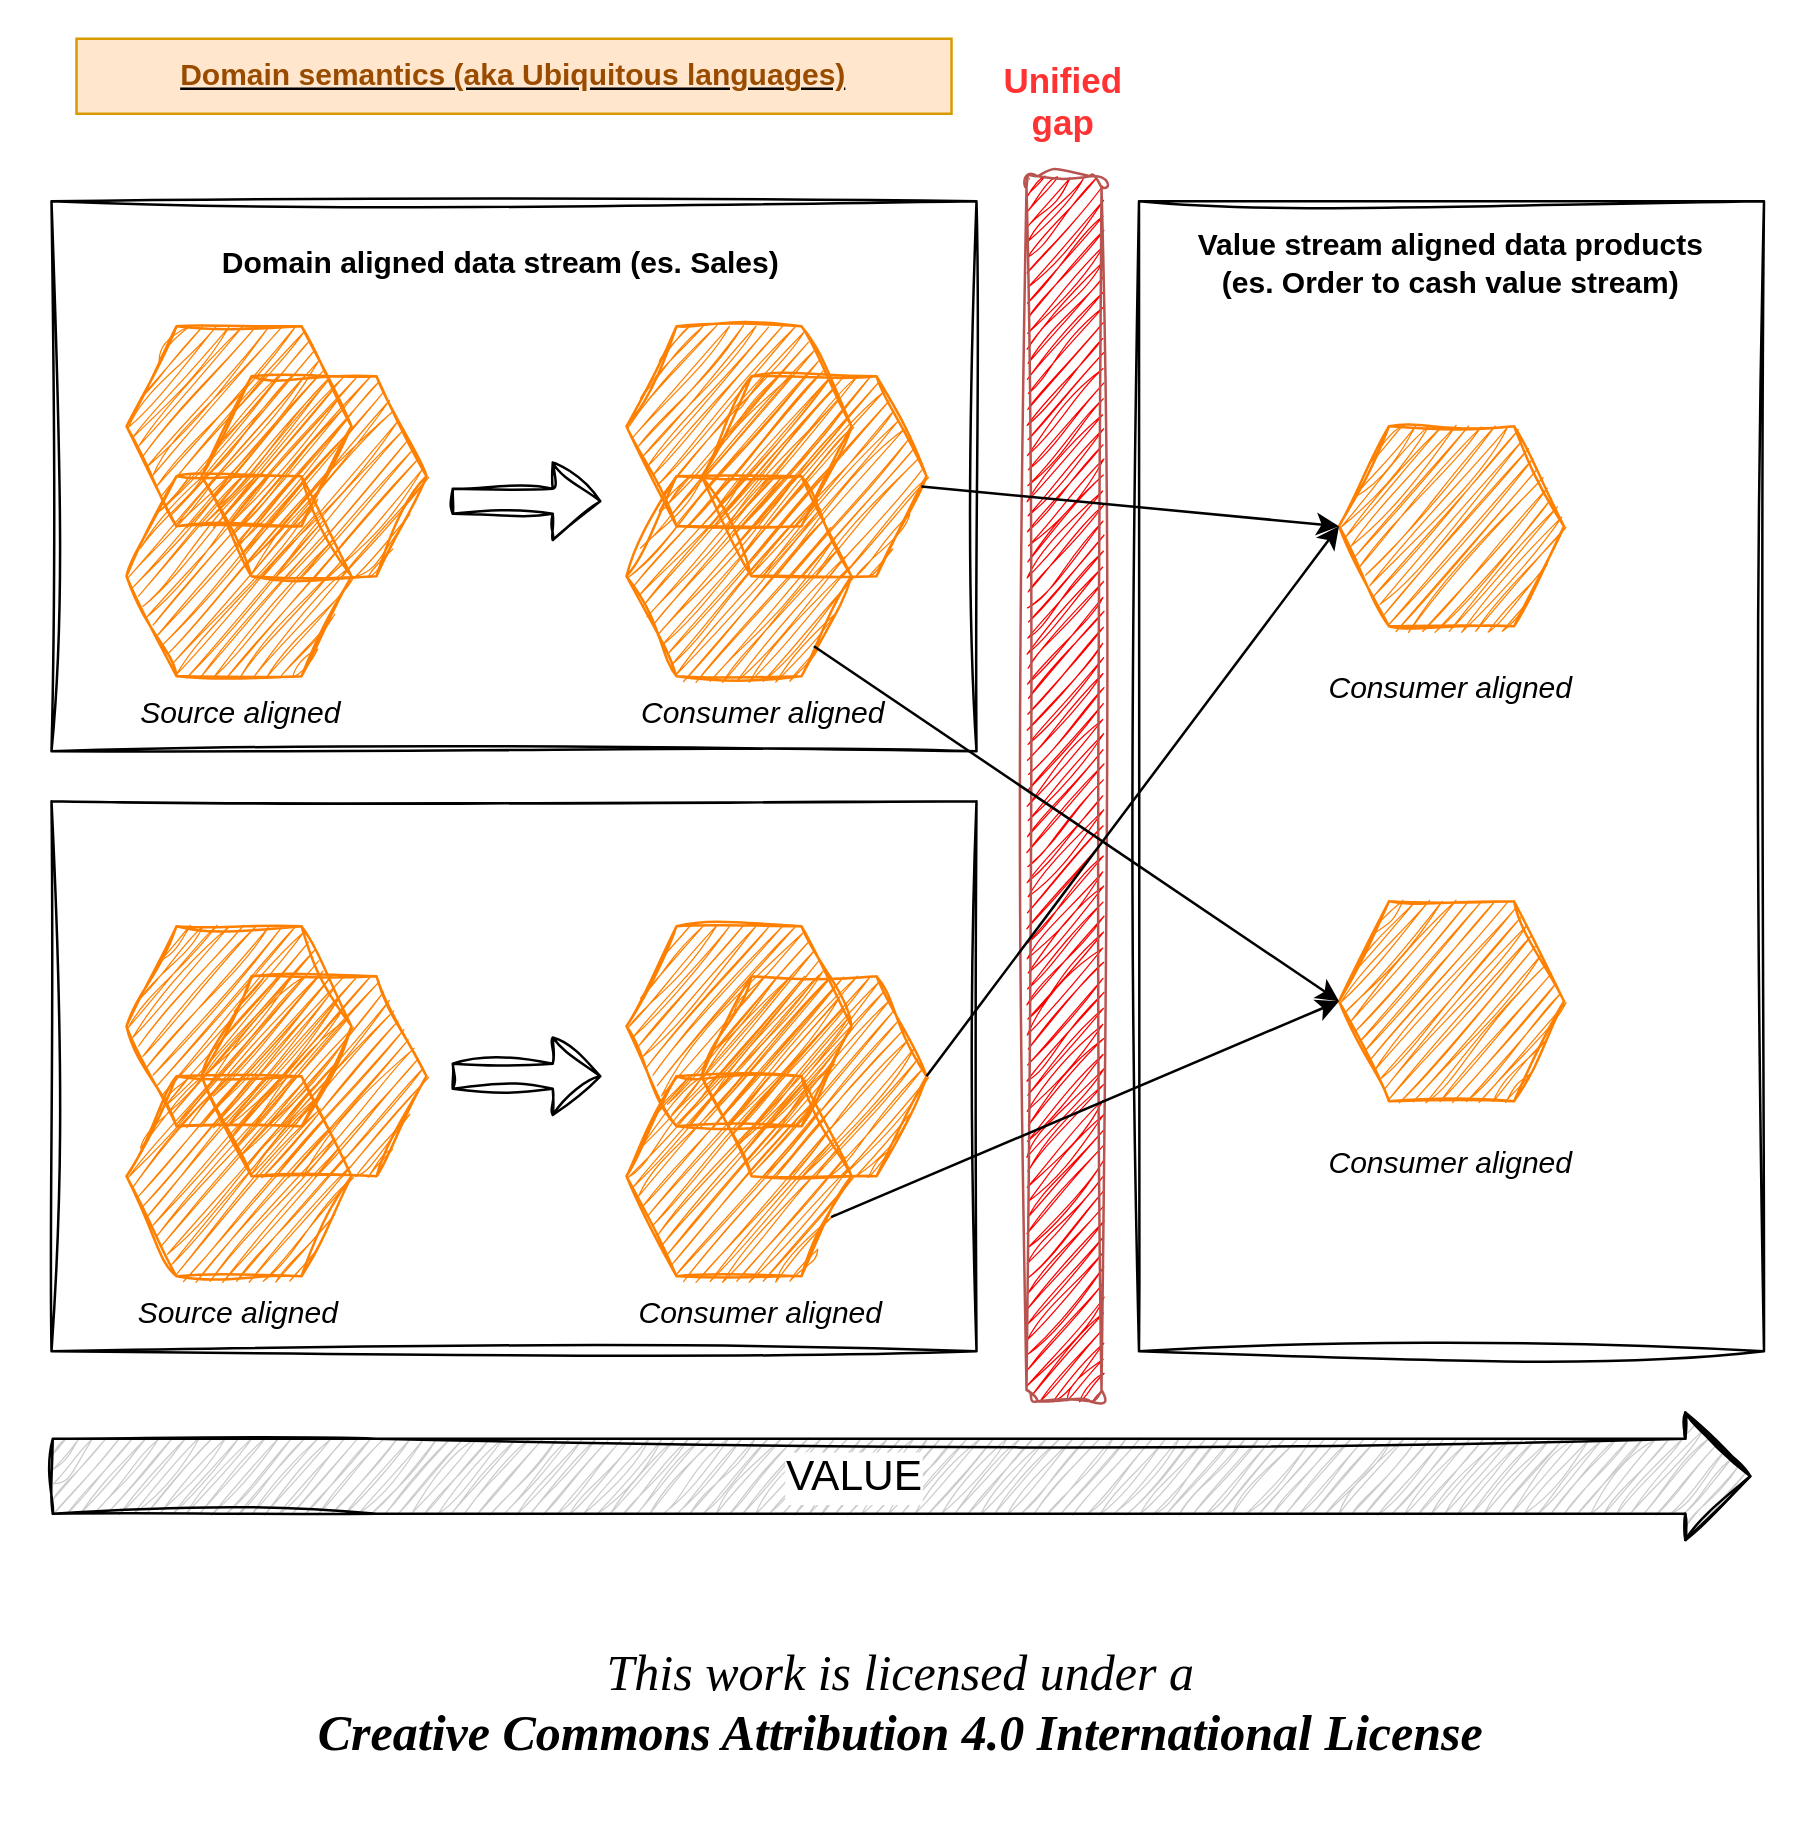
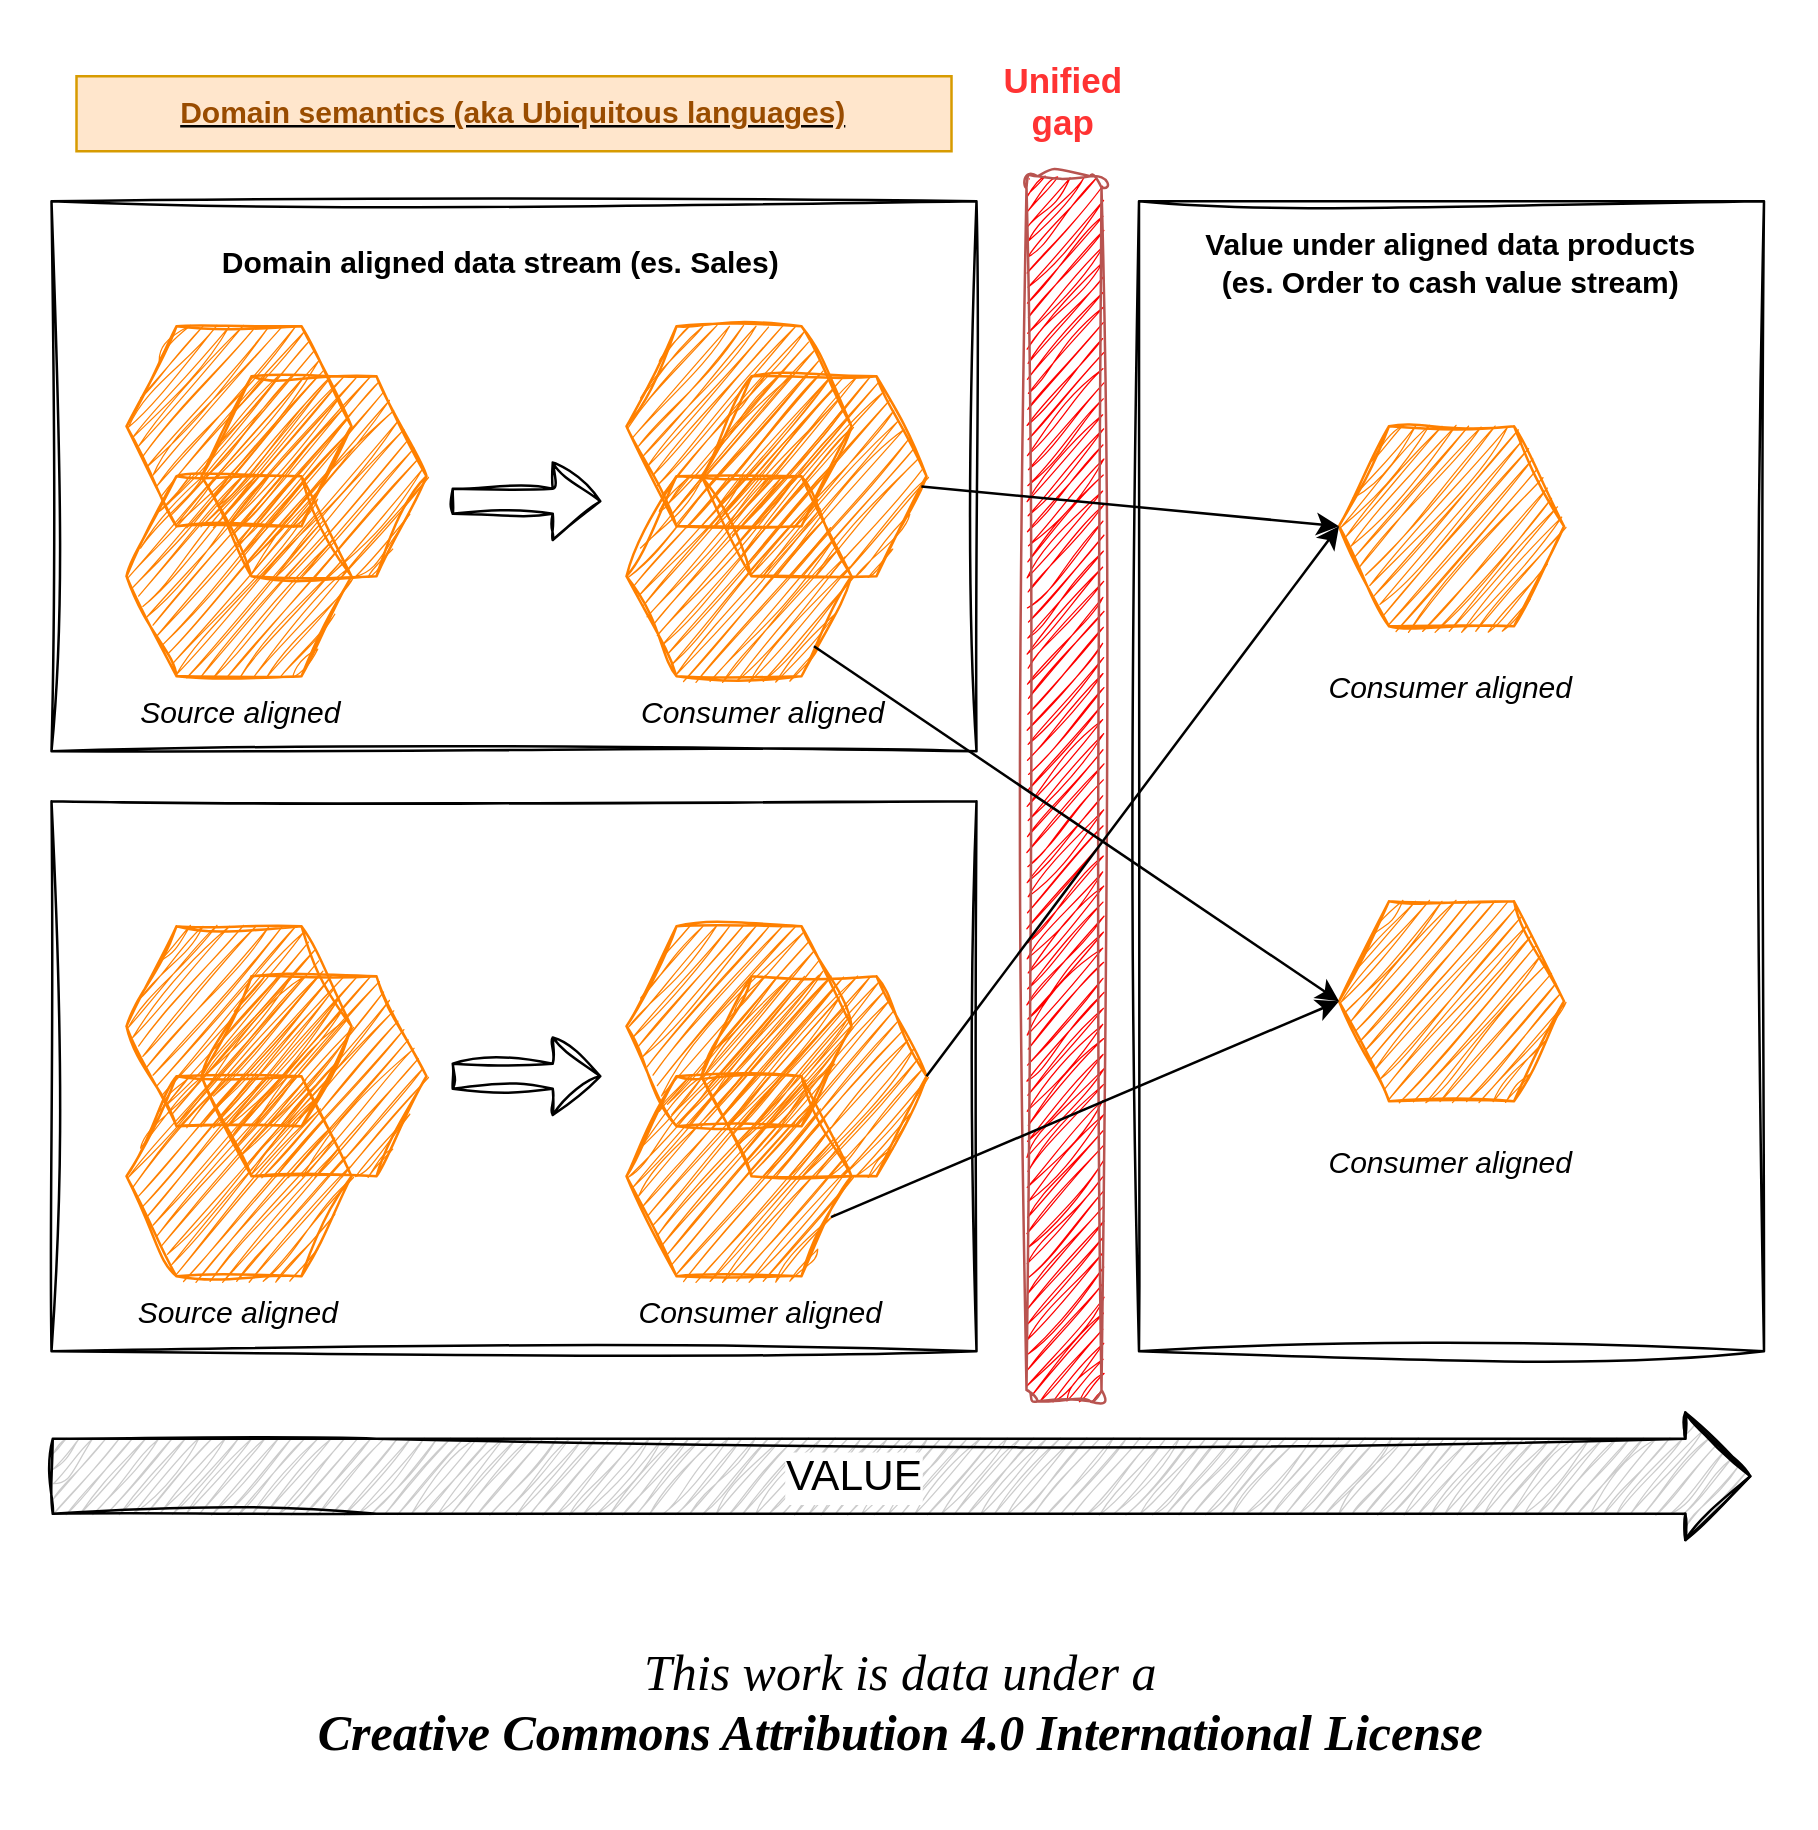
node "Domain semantics (aka Ubiquitous languages)": moved (514, 76) -> (514, 114)
node "Value stream aligned data products (es. Order to cash value stream)": label "Value stream aligned data products (es. Order to cash value stream)" -> "Value under aligned data products (es. Order to cash value stream)"
node "This work is licensed under a Creative Commons Attribution 4.0 International License": label "This work is licensed under a Creative Commons Attribution 4.0 International License" -> "This work is data under a Creative Commons Attribution 4.0 International License"
